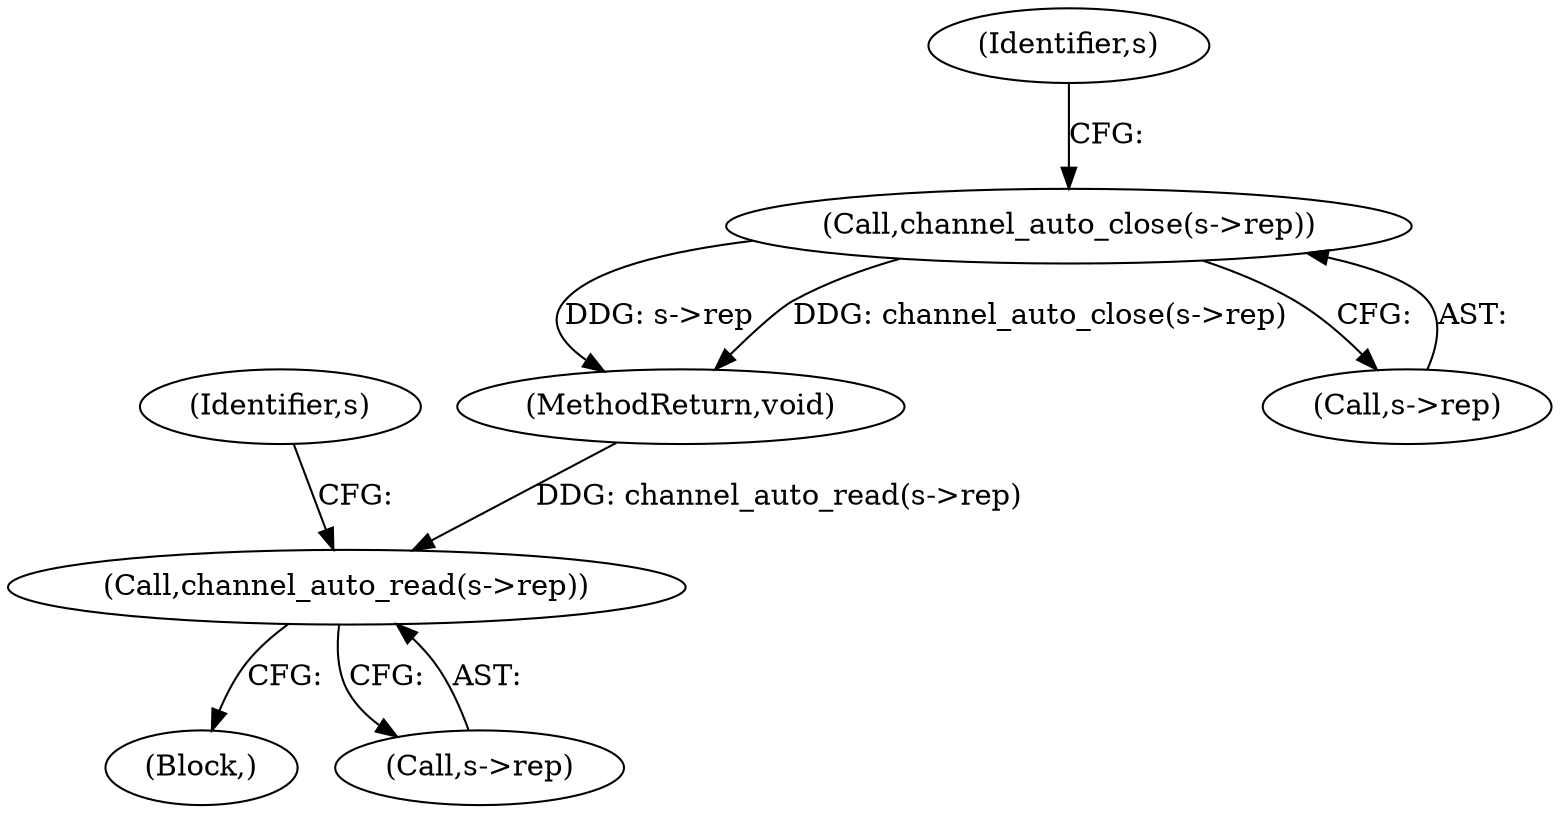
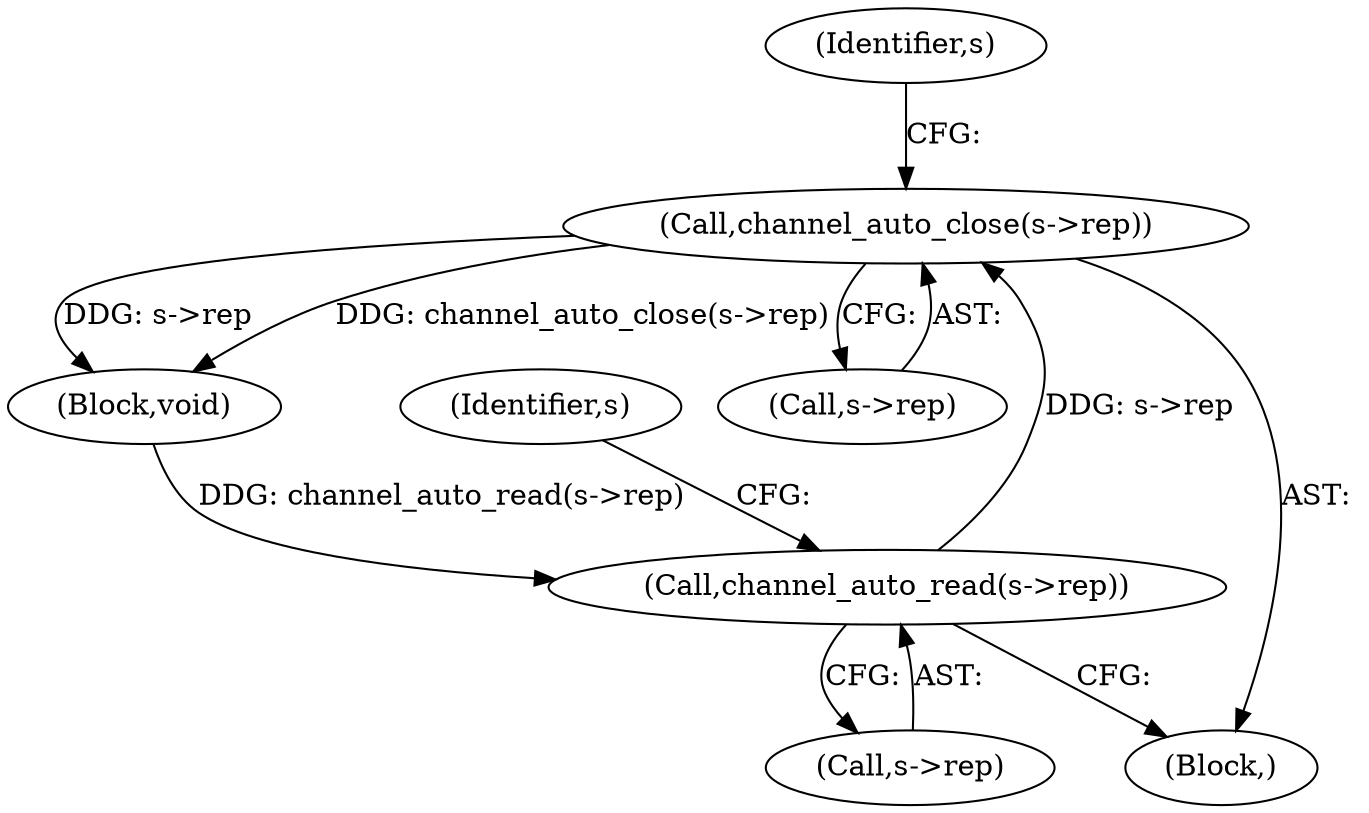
node "(MethodReturn,void)": label "(MethodReturn,void)" -> "(Block,void)"
edge "(Call,channel_auto_read(s->rep))" -> "(Call,channel_auto_close(s->rep))": added, label "DDG: s->rep"
edge "(Call,channel_auto_close(s->rep))" -> "(Block,)": added, label "AST:"
